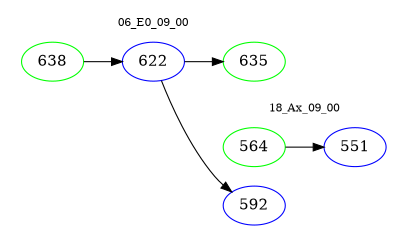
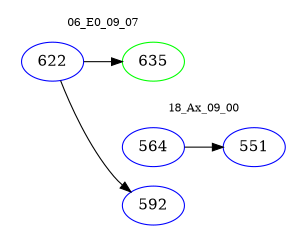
cluster "06_E0_09_00": label "06_E0_09_00" -> "06_E0_09_07"
node "638": removed
node "564": color green -> blue
